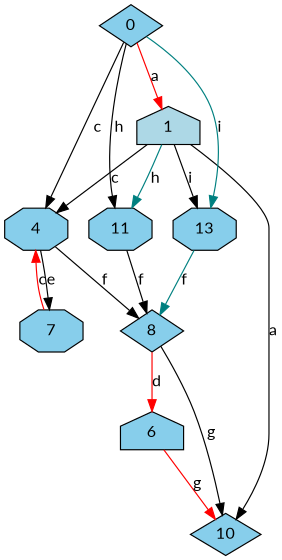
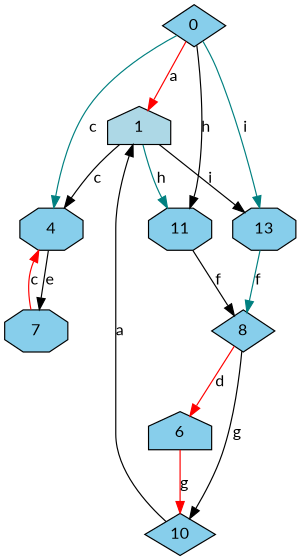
edge "0" -> "4": color black -> teal
edge "4" -> "8": removed, label "f"
edge "1" -> "10": reversed
